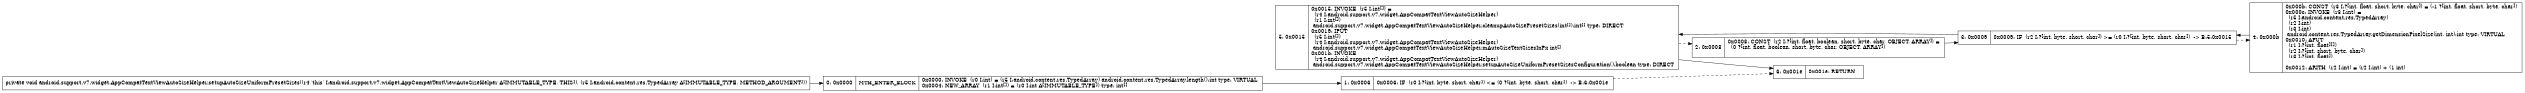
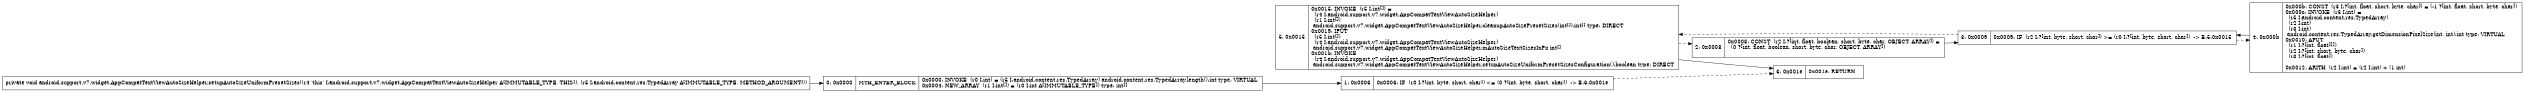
edge "3: 0x0009" -> "5: 0x0015": style solid -> dashed
